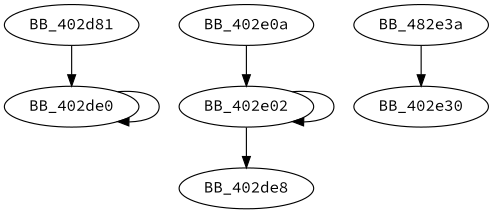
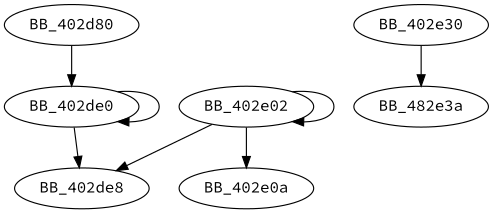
node "BB_402d81": label "BB_402d81" -> "BB_402d80"
edge "BB_402e0a" -> "BB_402e02": reversed
edge "BB_482e3a" -> "BB_402e30": reversed
edge "BB_402de0" -> "BB_402de8": added
